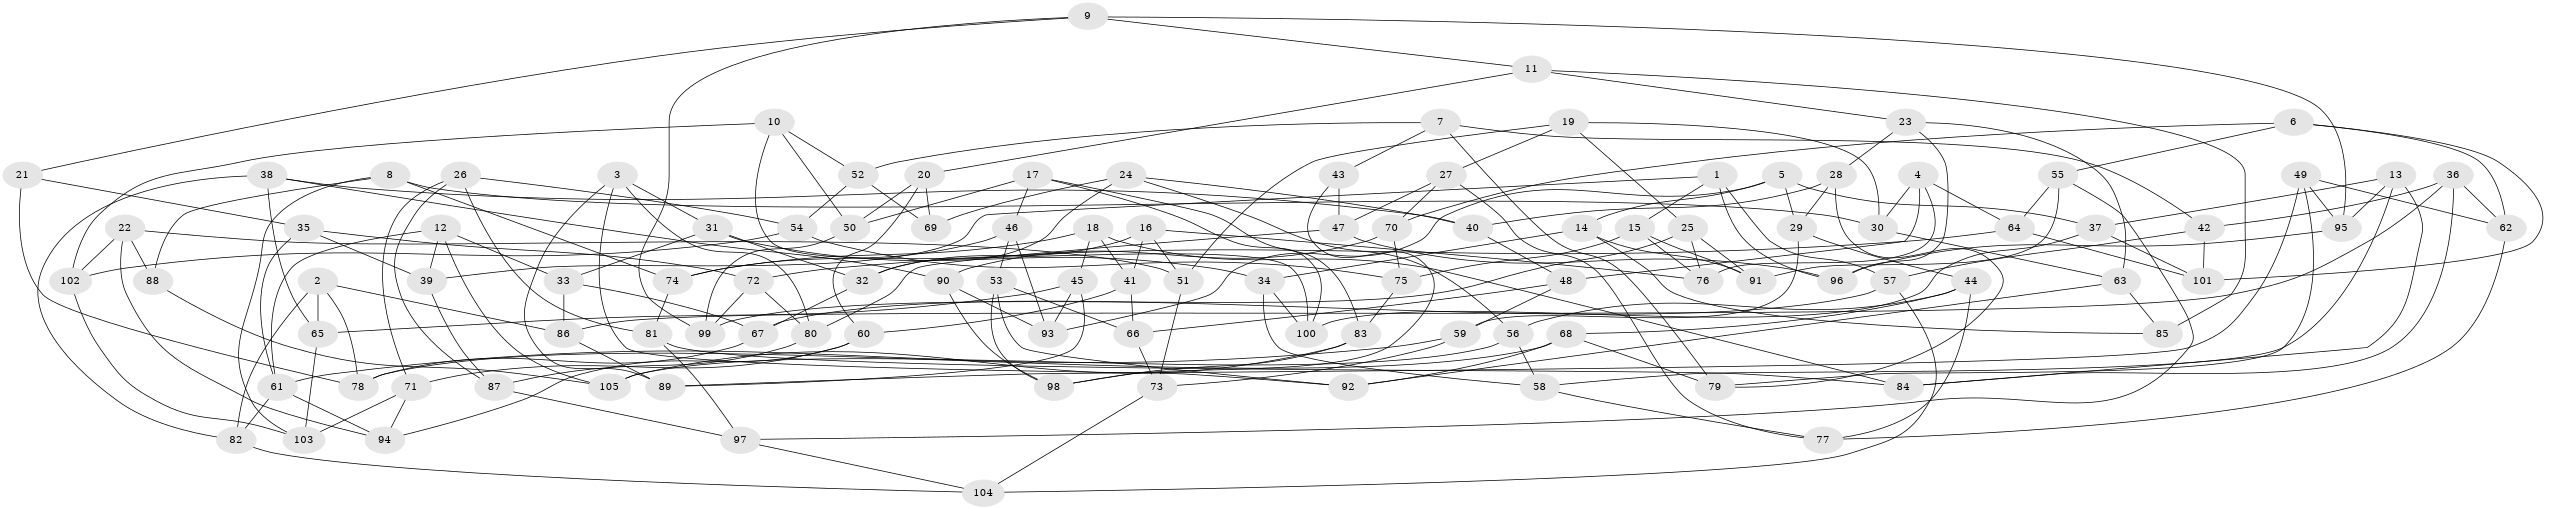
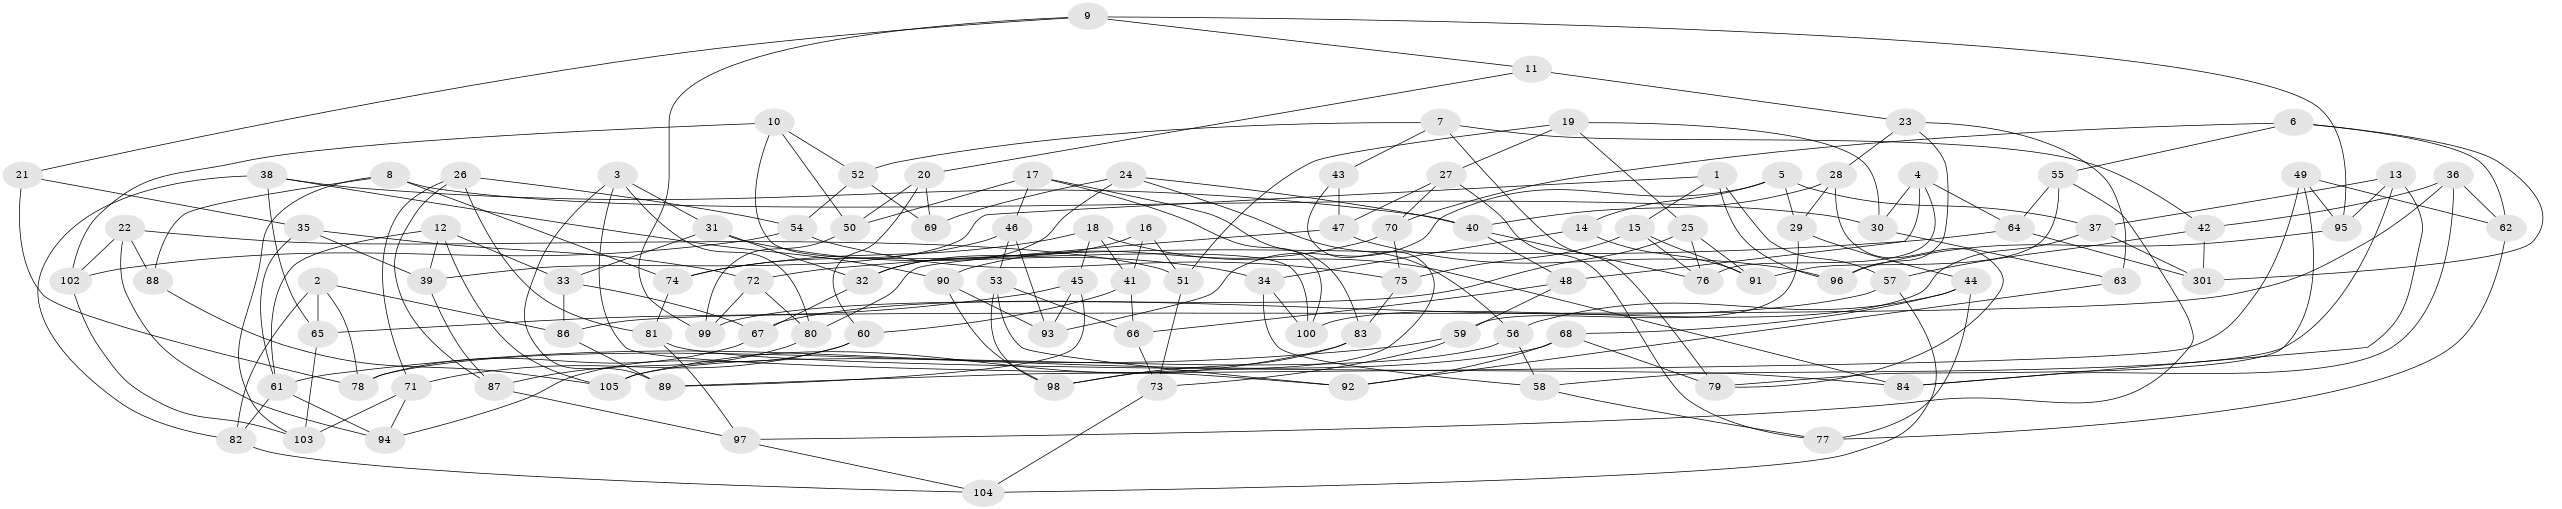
edge "16" -- "76": now "40" -- "76"
node "101": label "101" -> "301"
node "85": removed
